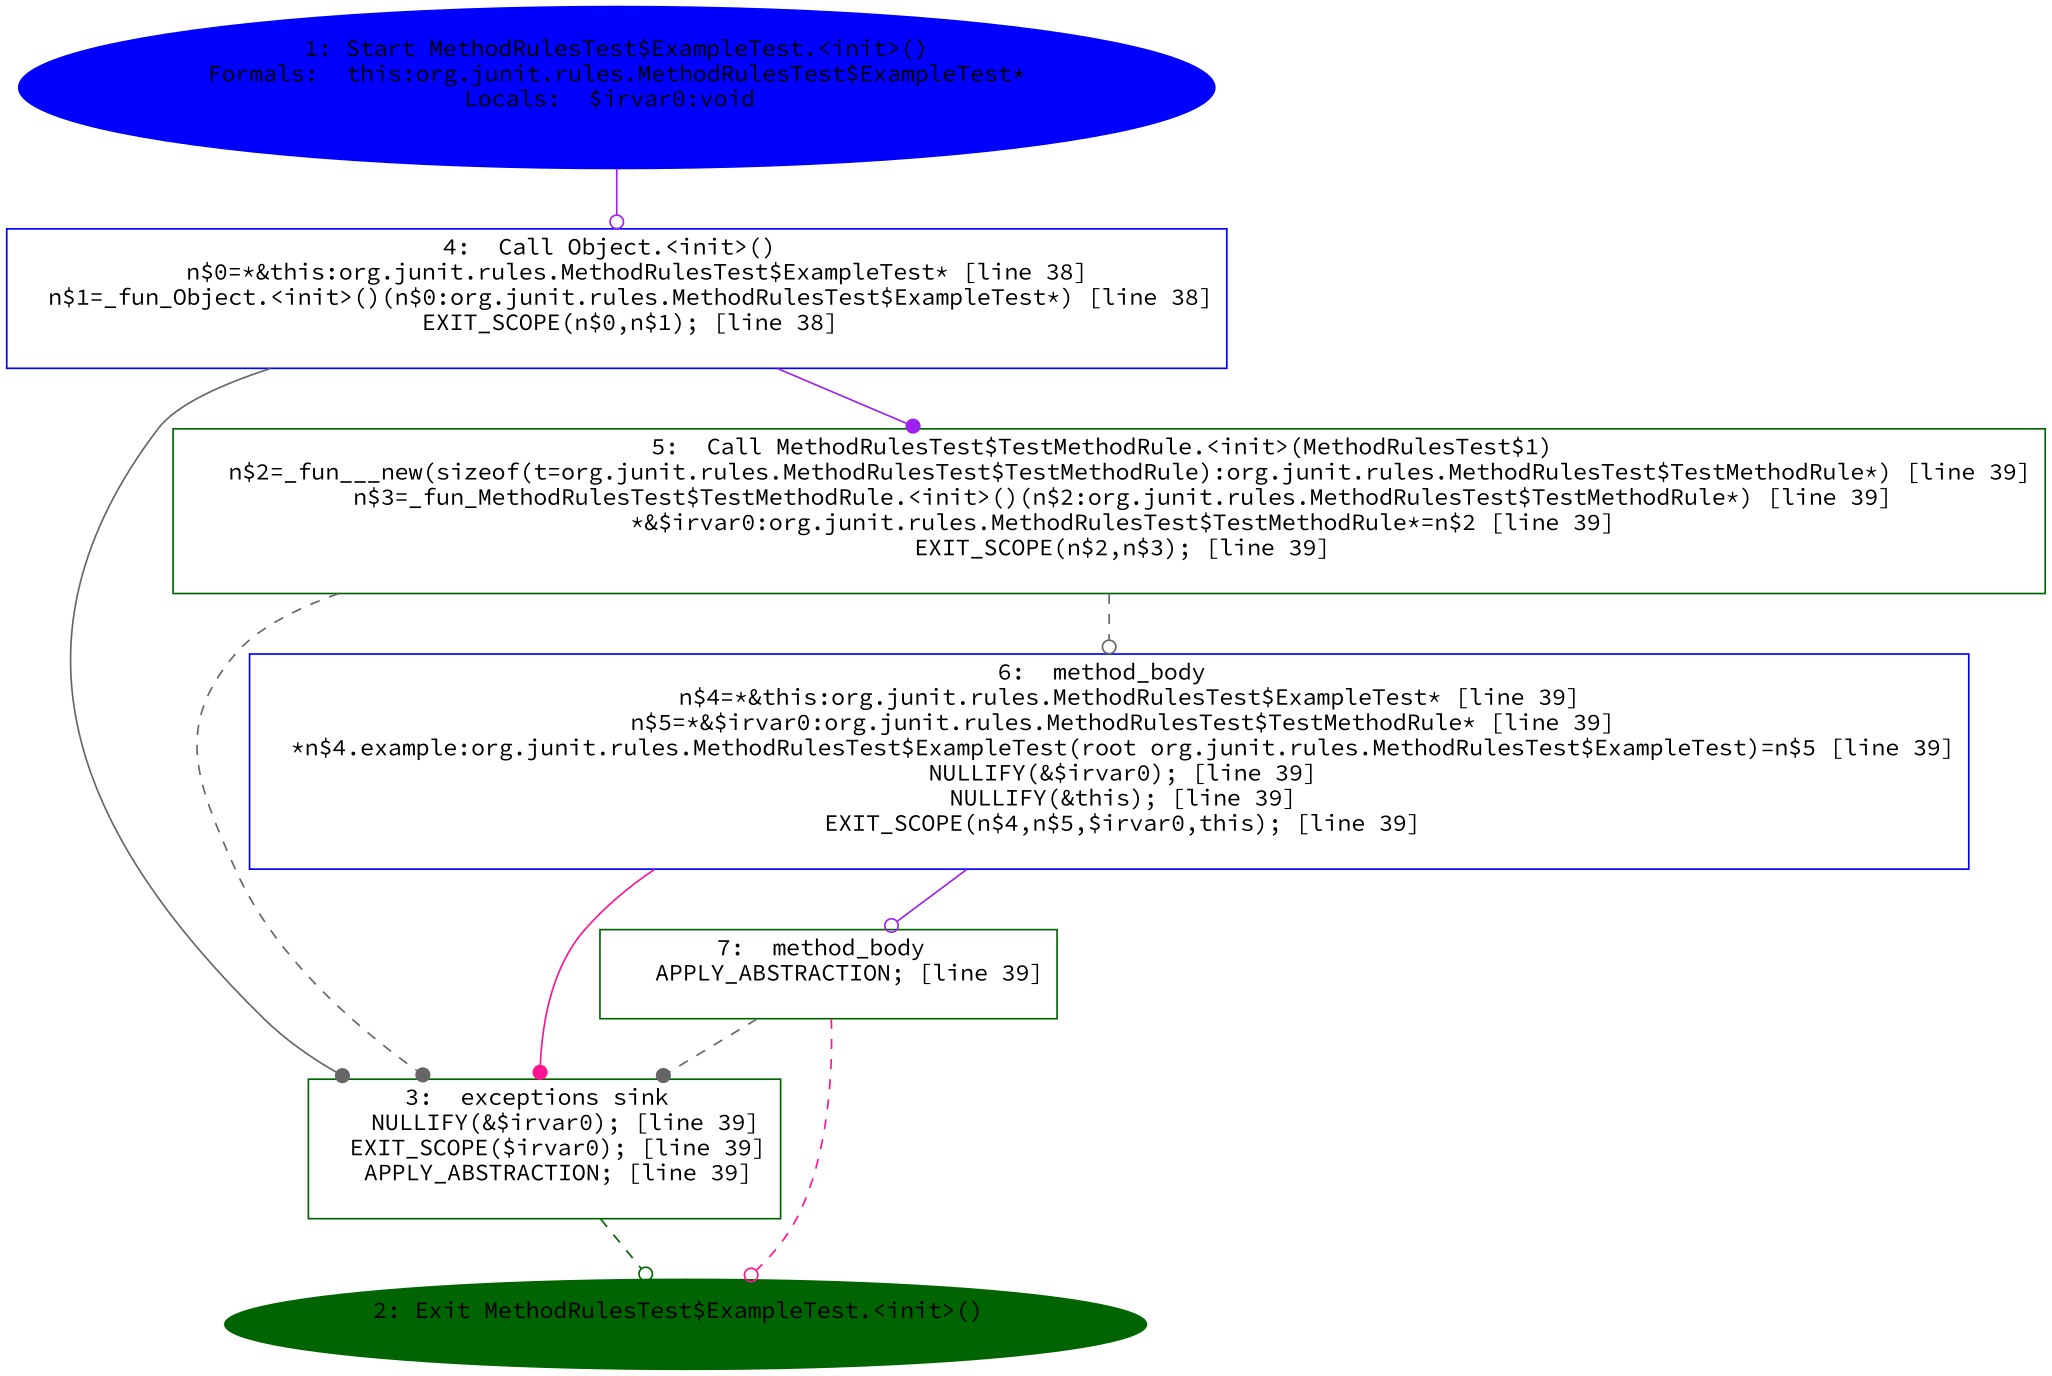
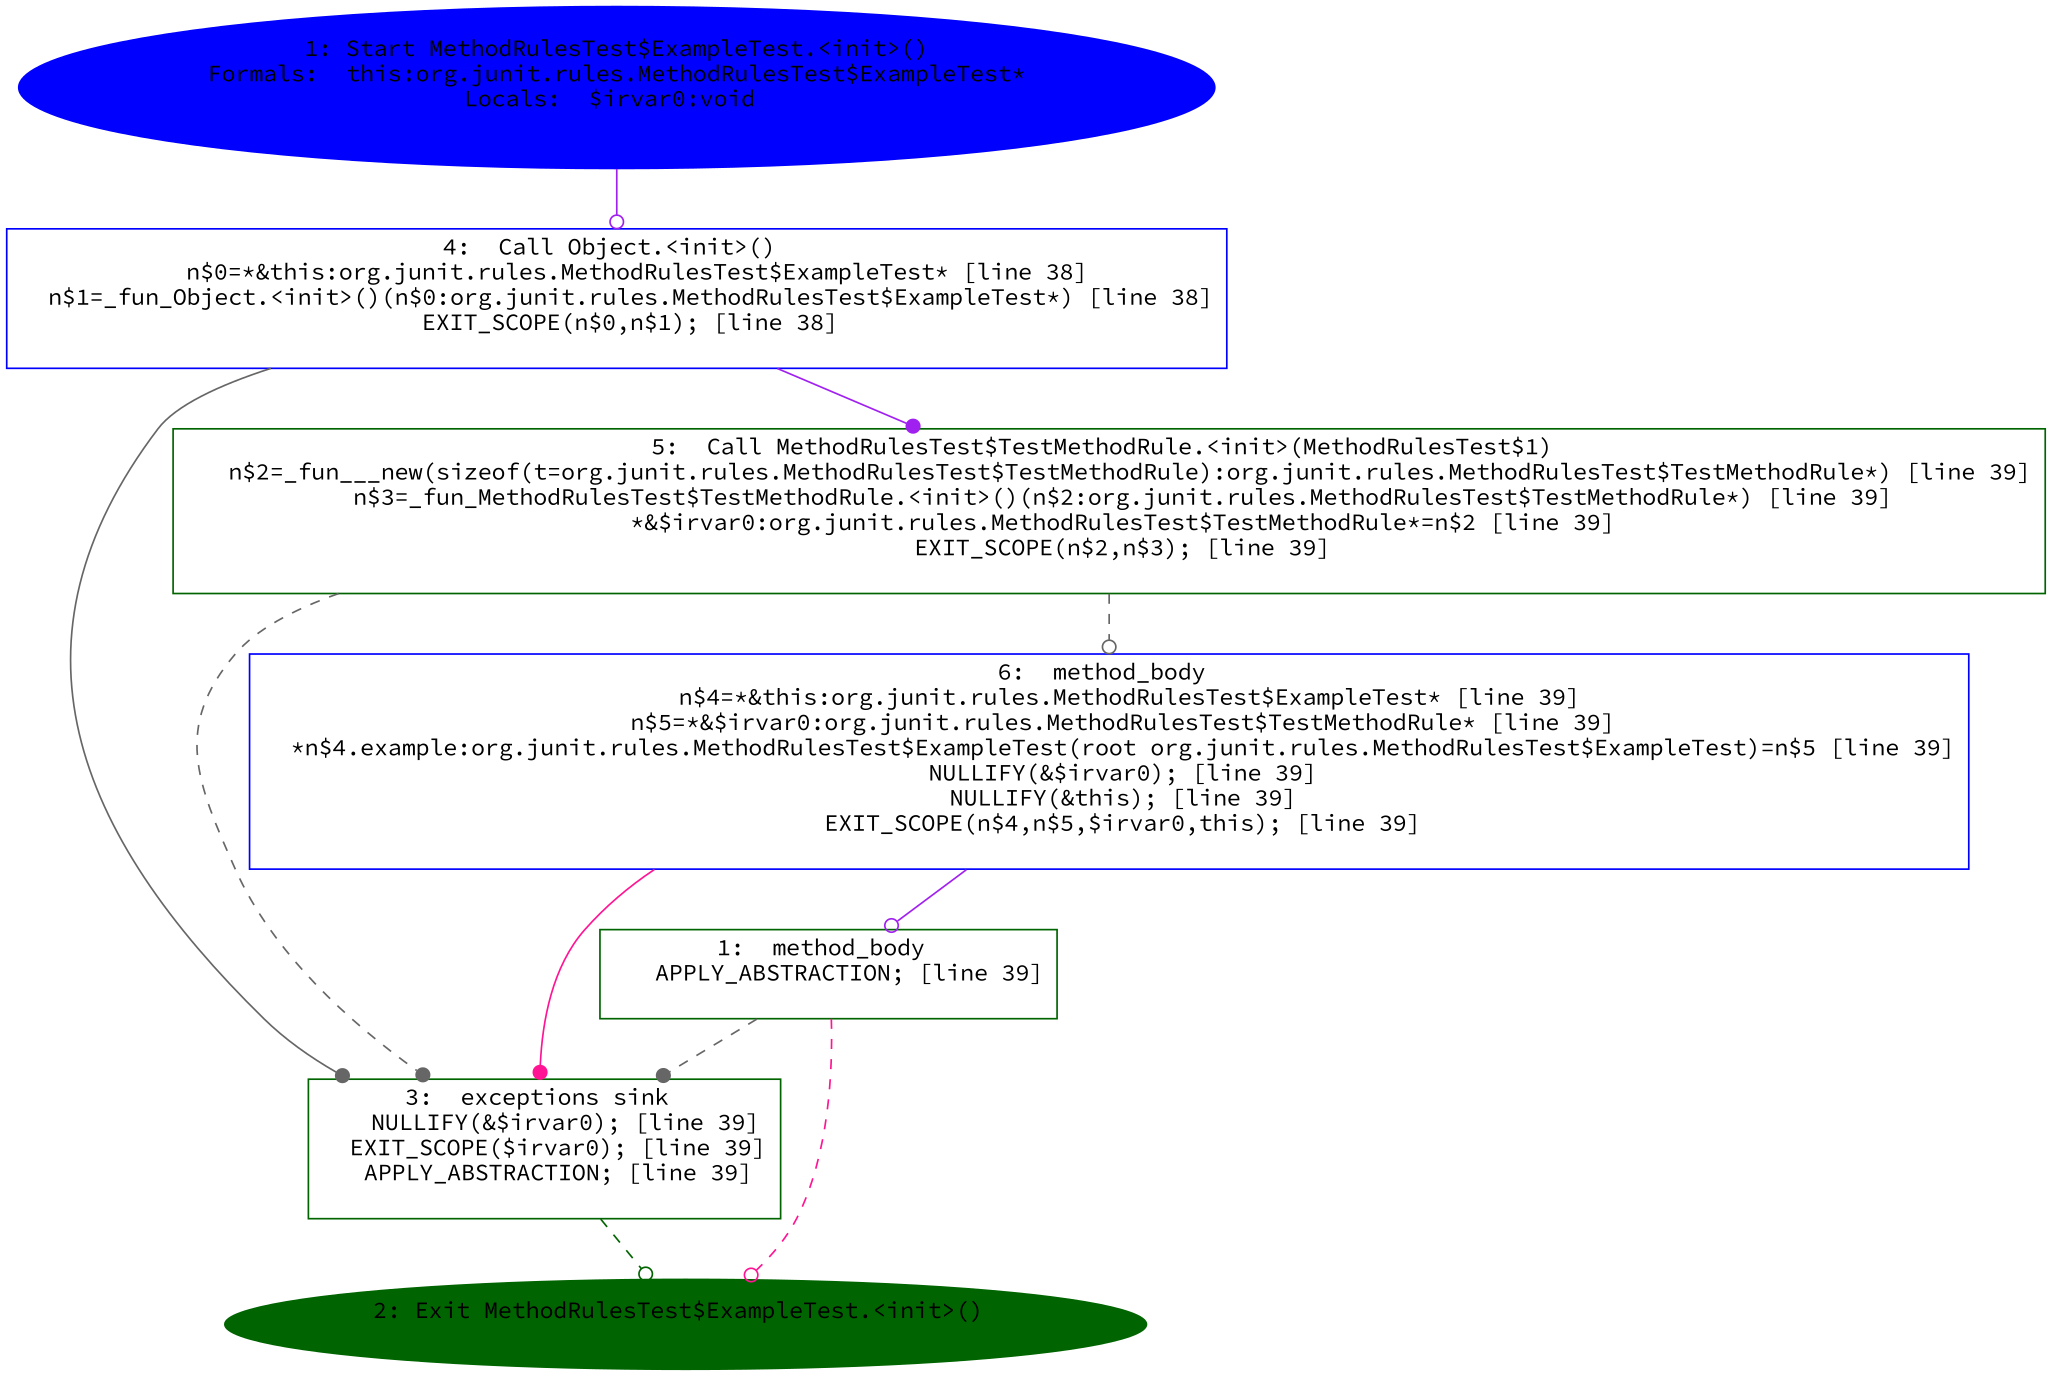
node "7:  method_body APPLY_ABSTRACTION; [line 39]": label "7:  method_body APPLY_ABSTRACTION; [line 39]" -> "1:  method_body APPLY_ABSTRACTION; [line 39]"
